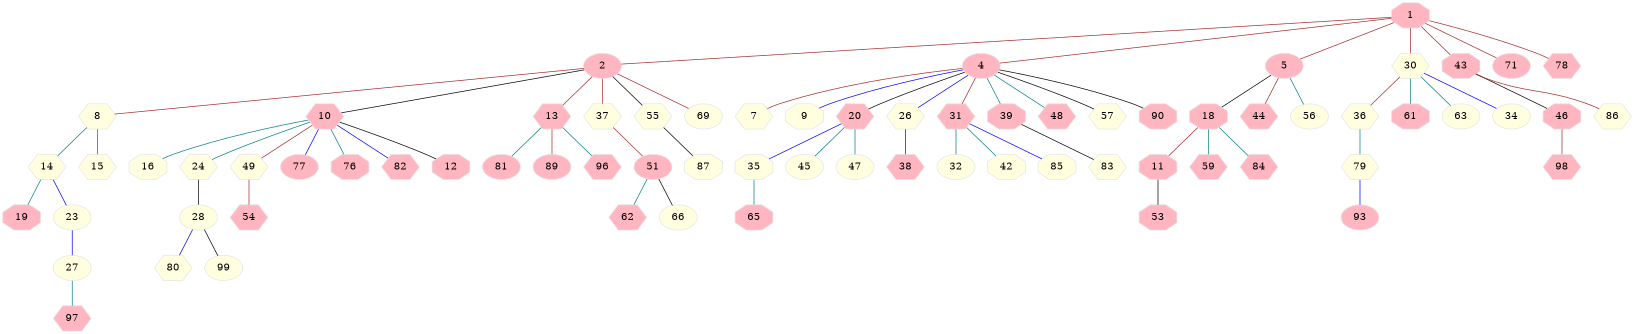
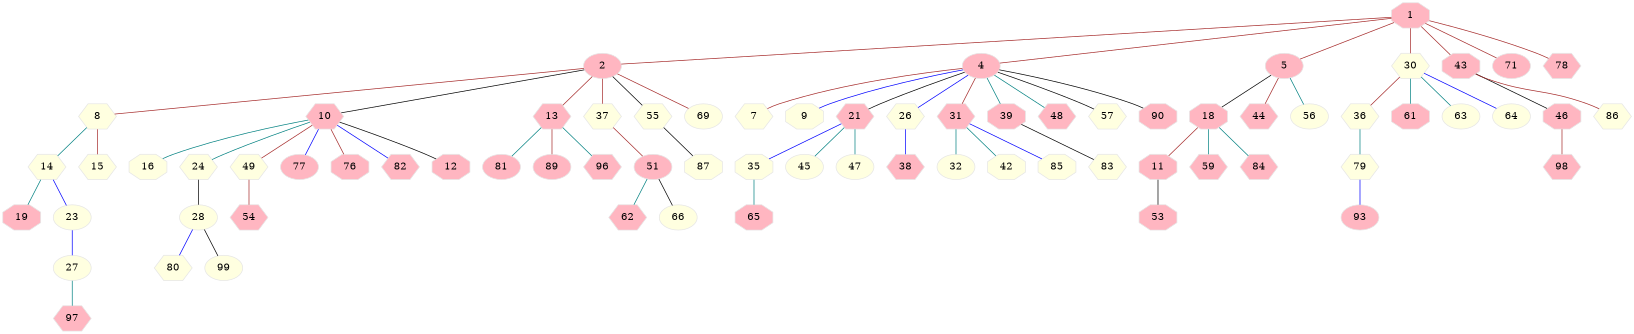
node "20": label "20" -> "21"
node "34": label "34" -> "64"
edge "10" -- "76": color teal -> brown
